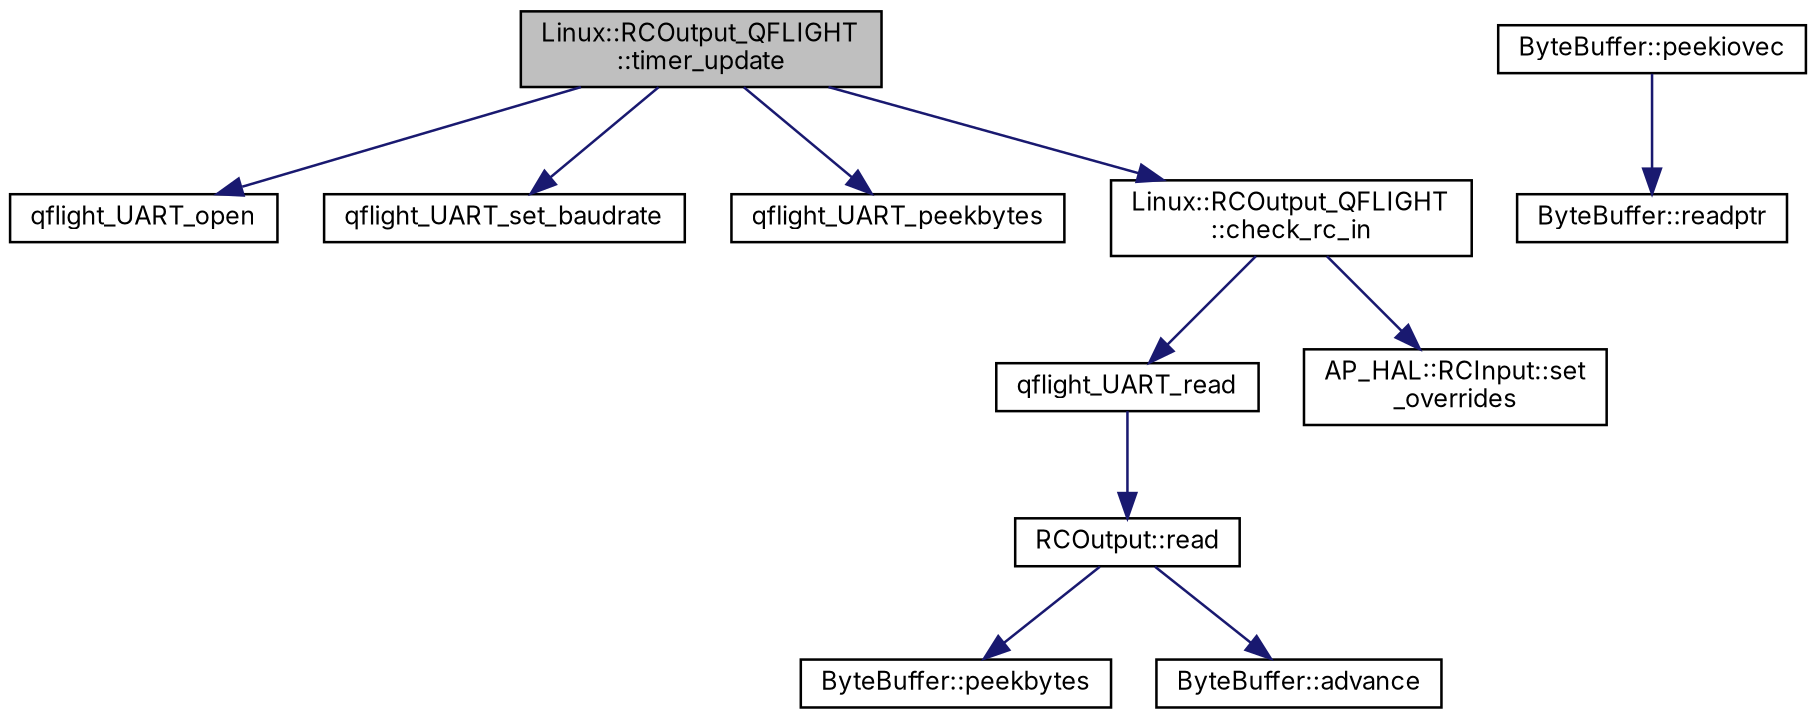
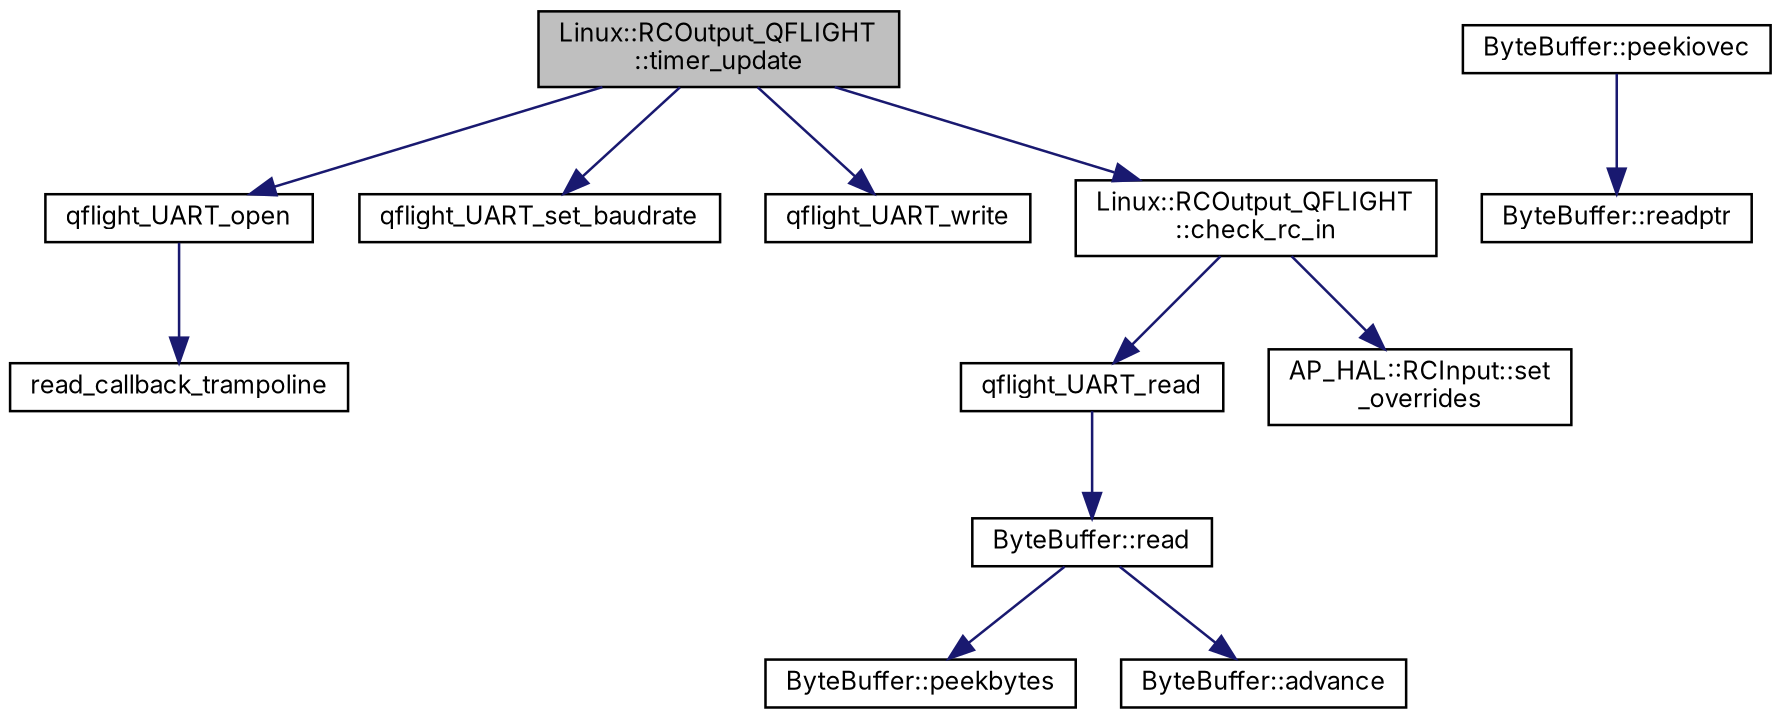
node "qflight_UART_peekbytes": label "qflight_UART_peekbytes" -> "qflight_UART_write"
node "read_callback_trampoline": added
node "RCOutput::read": label "RCOutput::read" -> "ByteBuffer::read"
